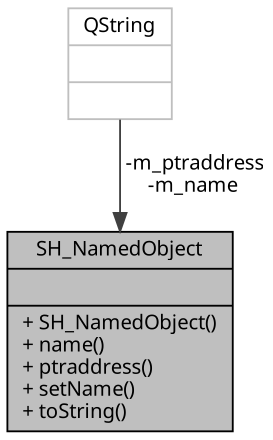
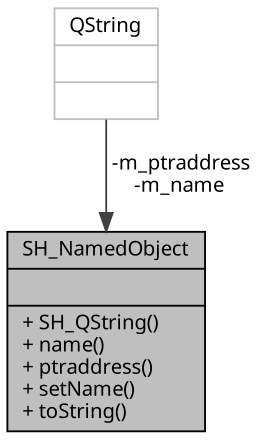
node "SH_NamedObject": text "+ SH_NamedObject()" -> "+ SH_QString()"
